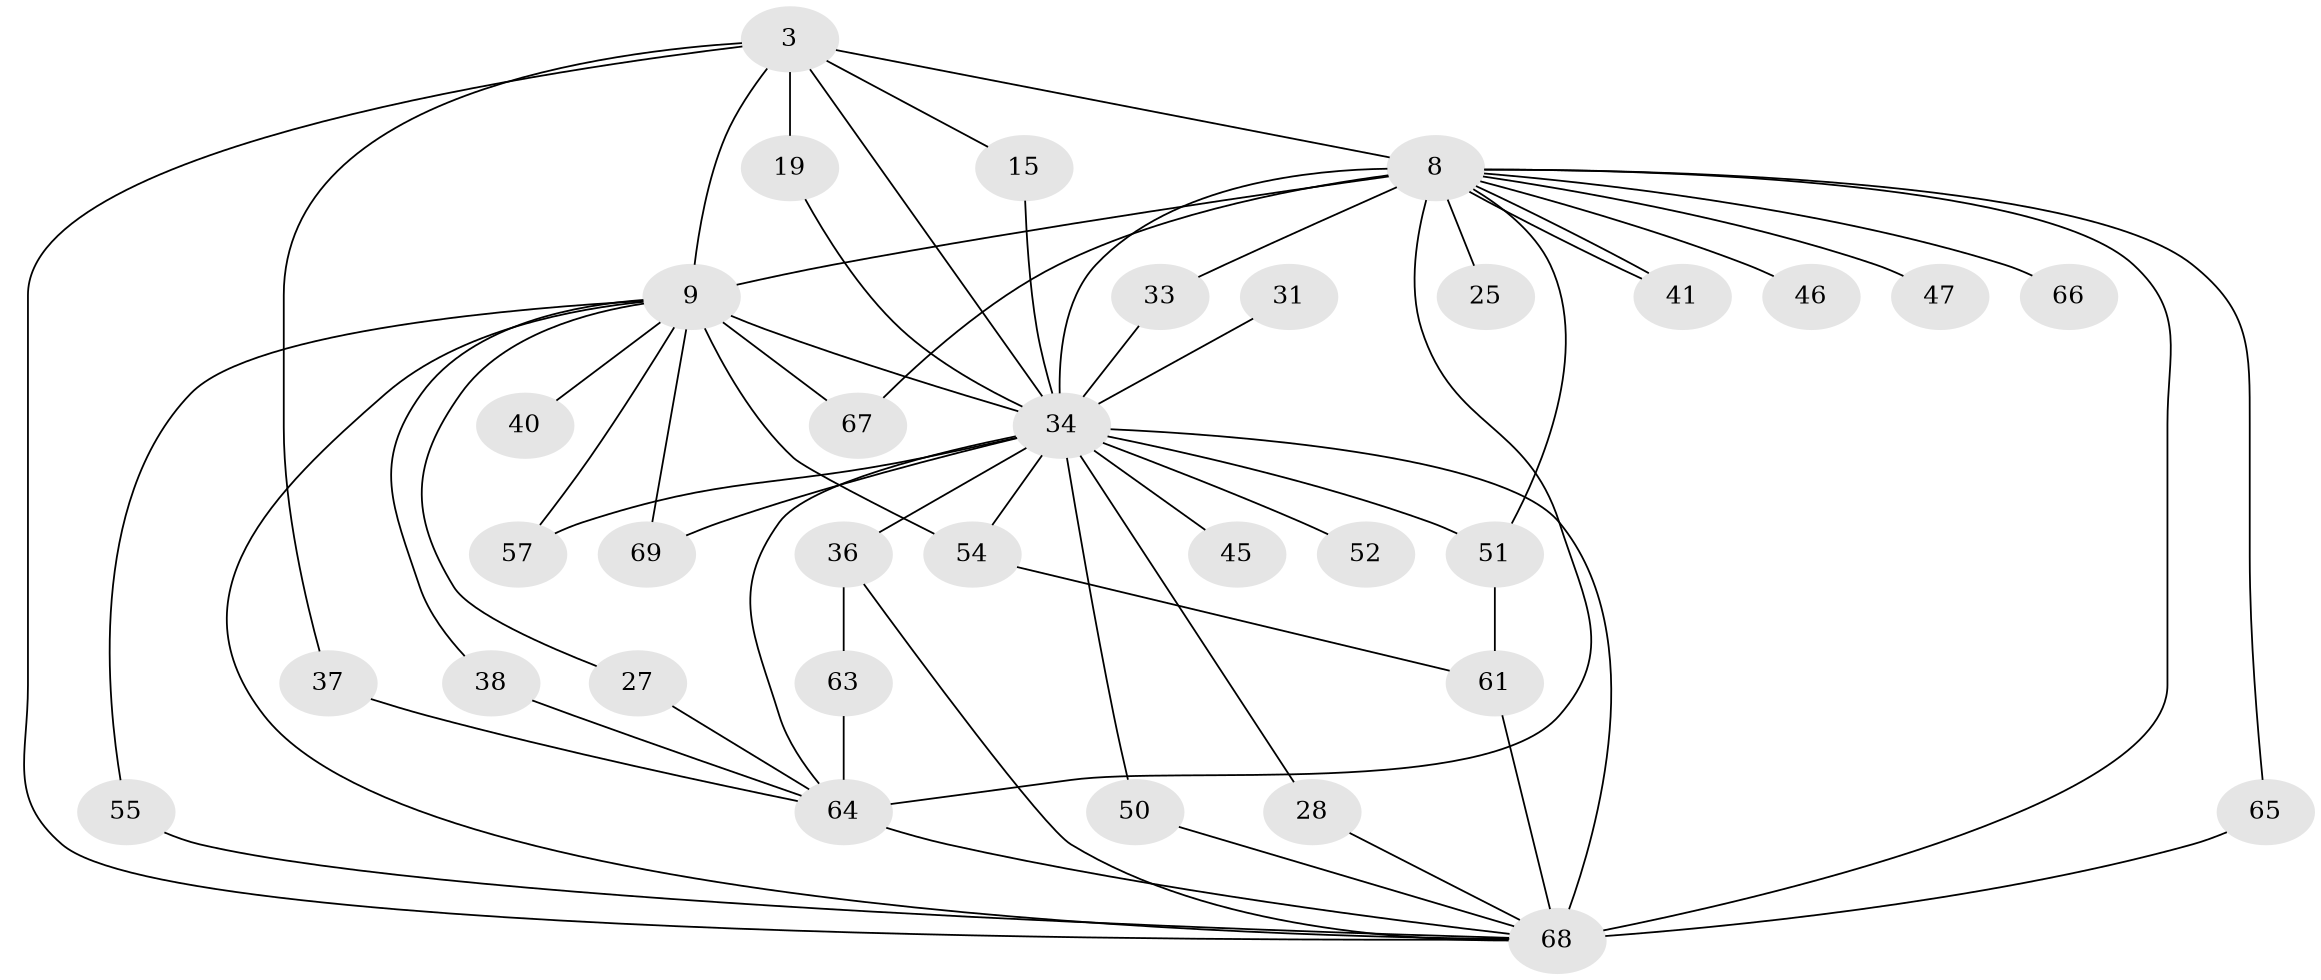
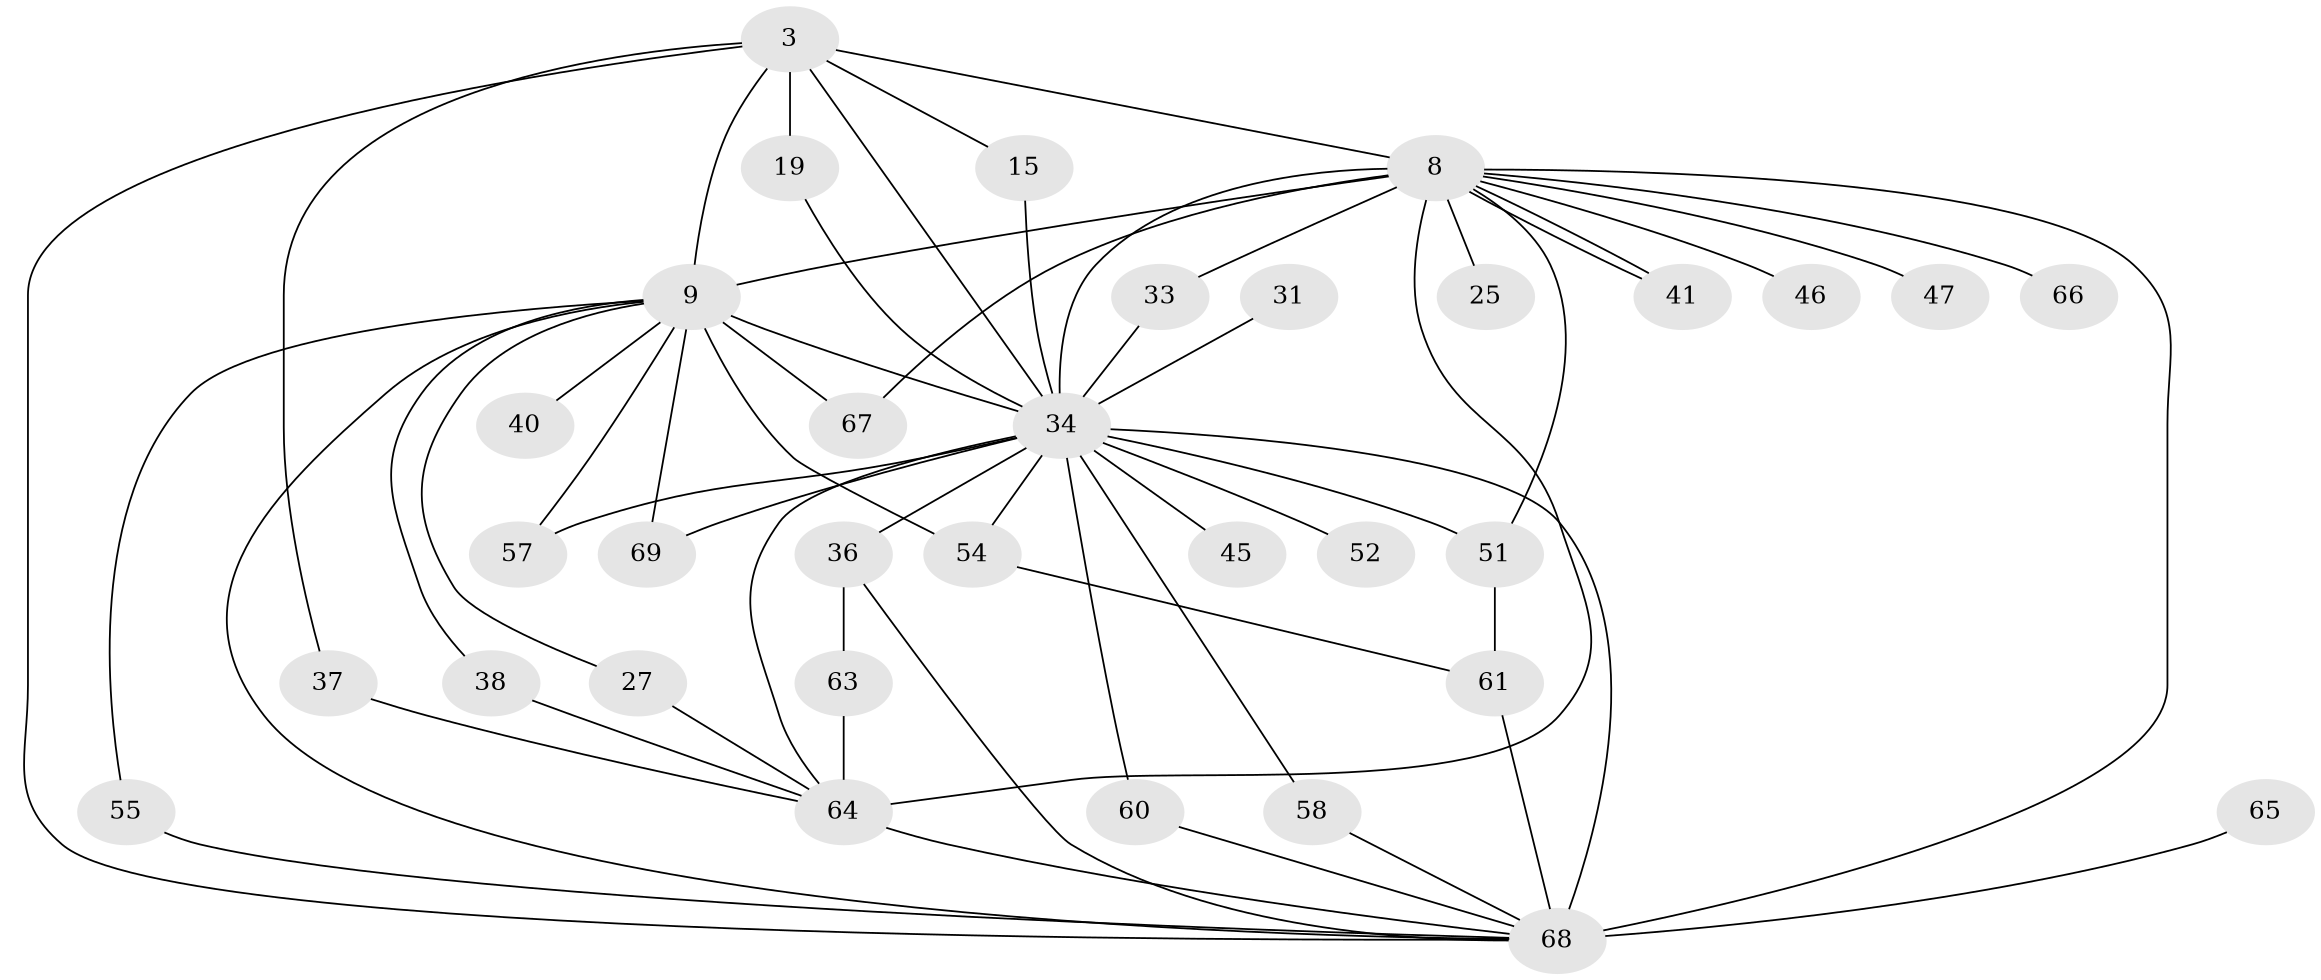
edge "8" -- "65": removed
node "50": label "50" -> "60"
node "28": label "28" -> "58"
